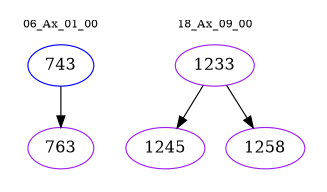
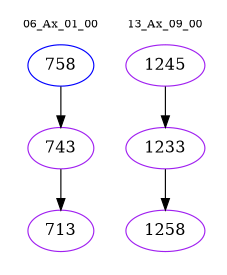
cluster "18_Ax_09_00": label "18_Ax_09_00" -> "13_Ax_09_00"
node "758": added
node "743": color blue -> purple
edge "1233" -> "1245": reversed
node "763": label "763" -> "713"
